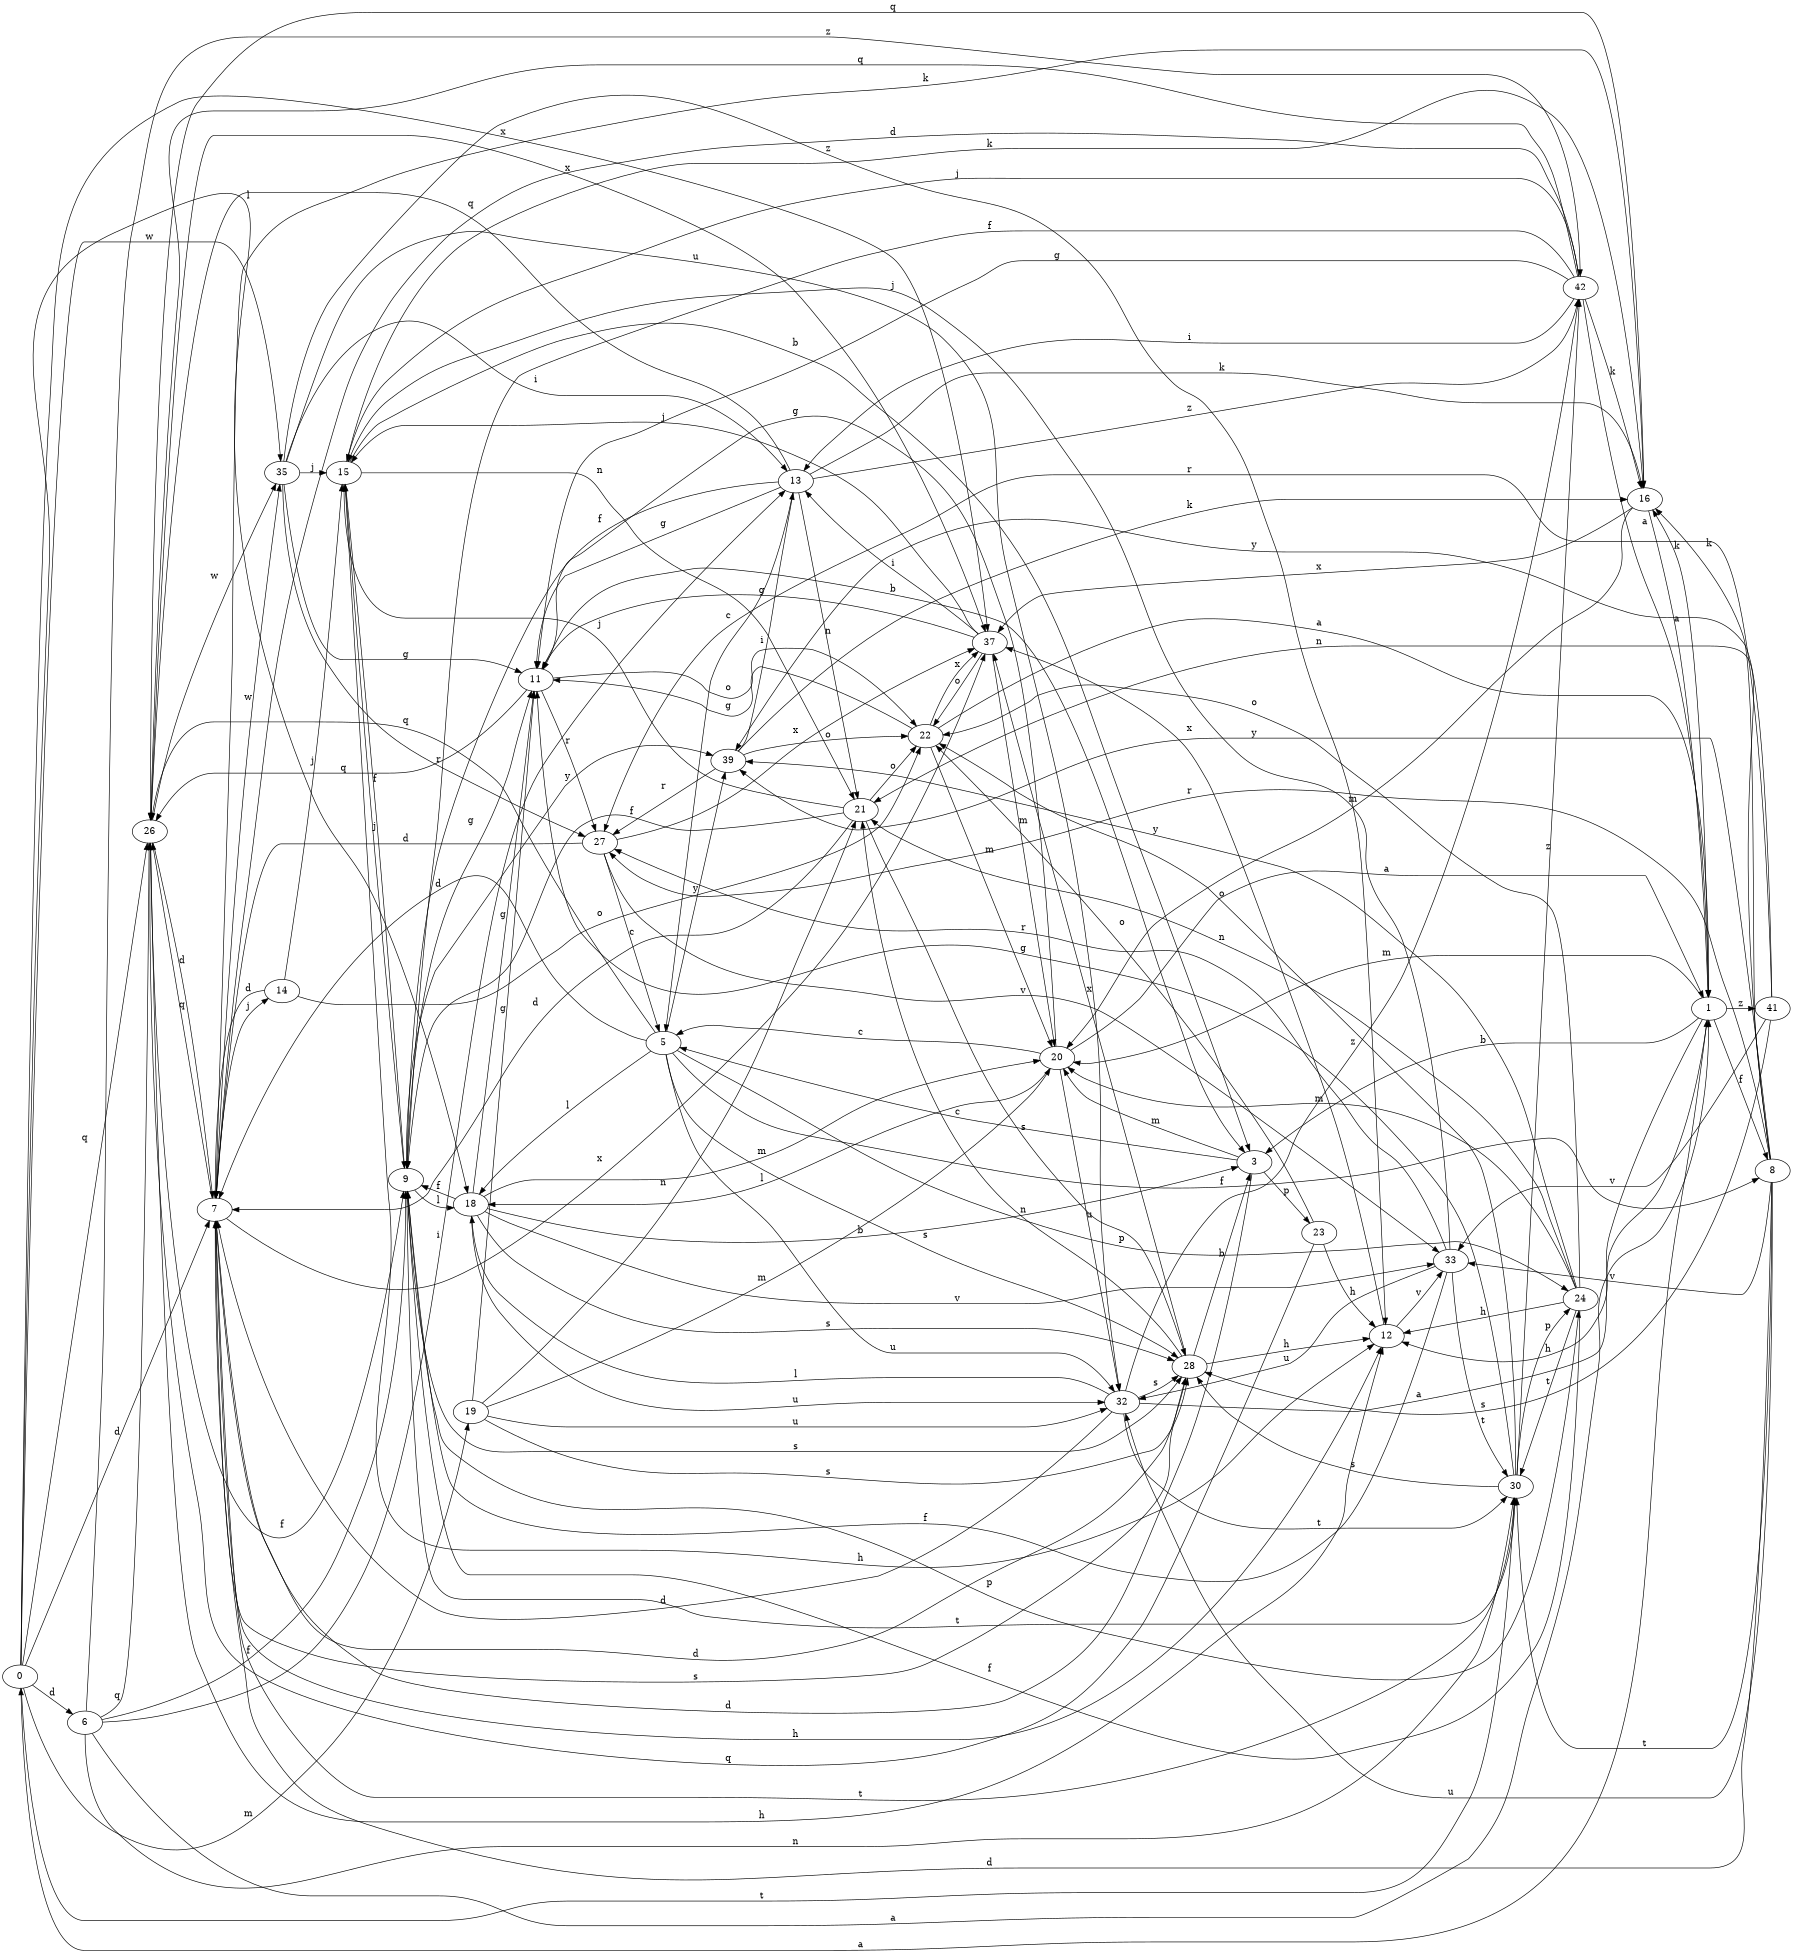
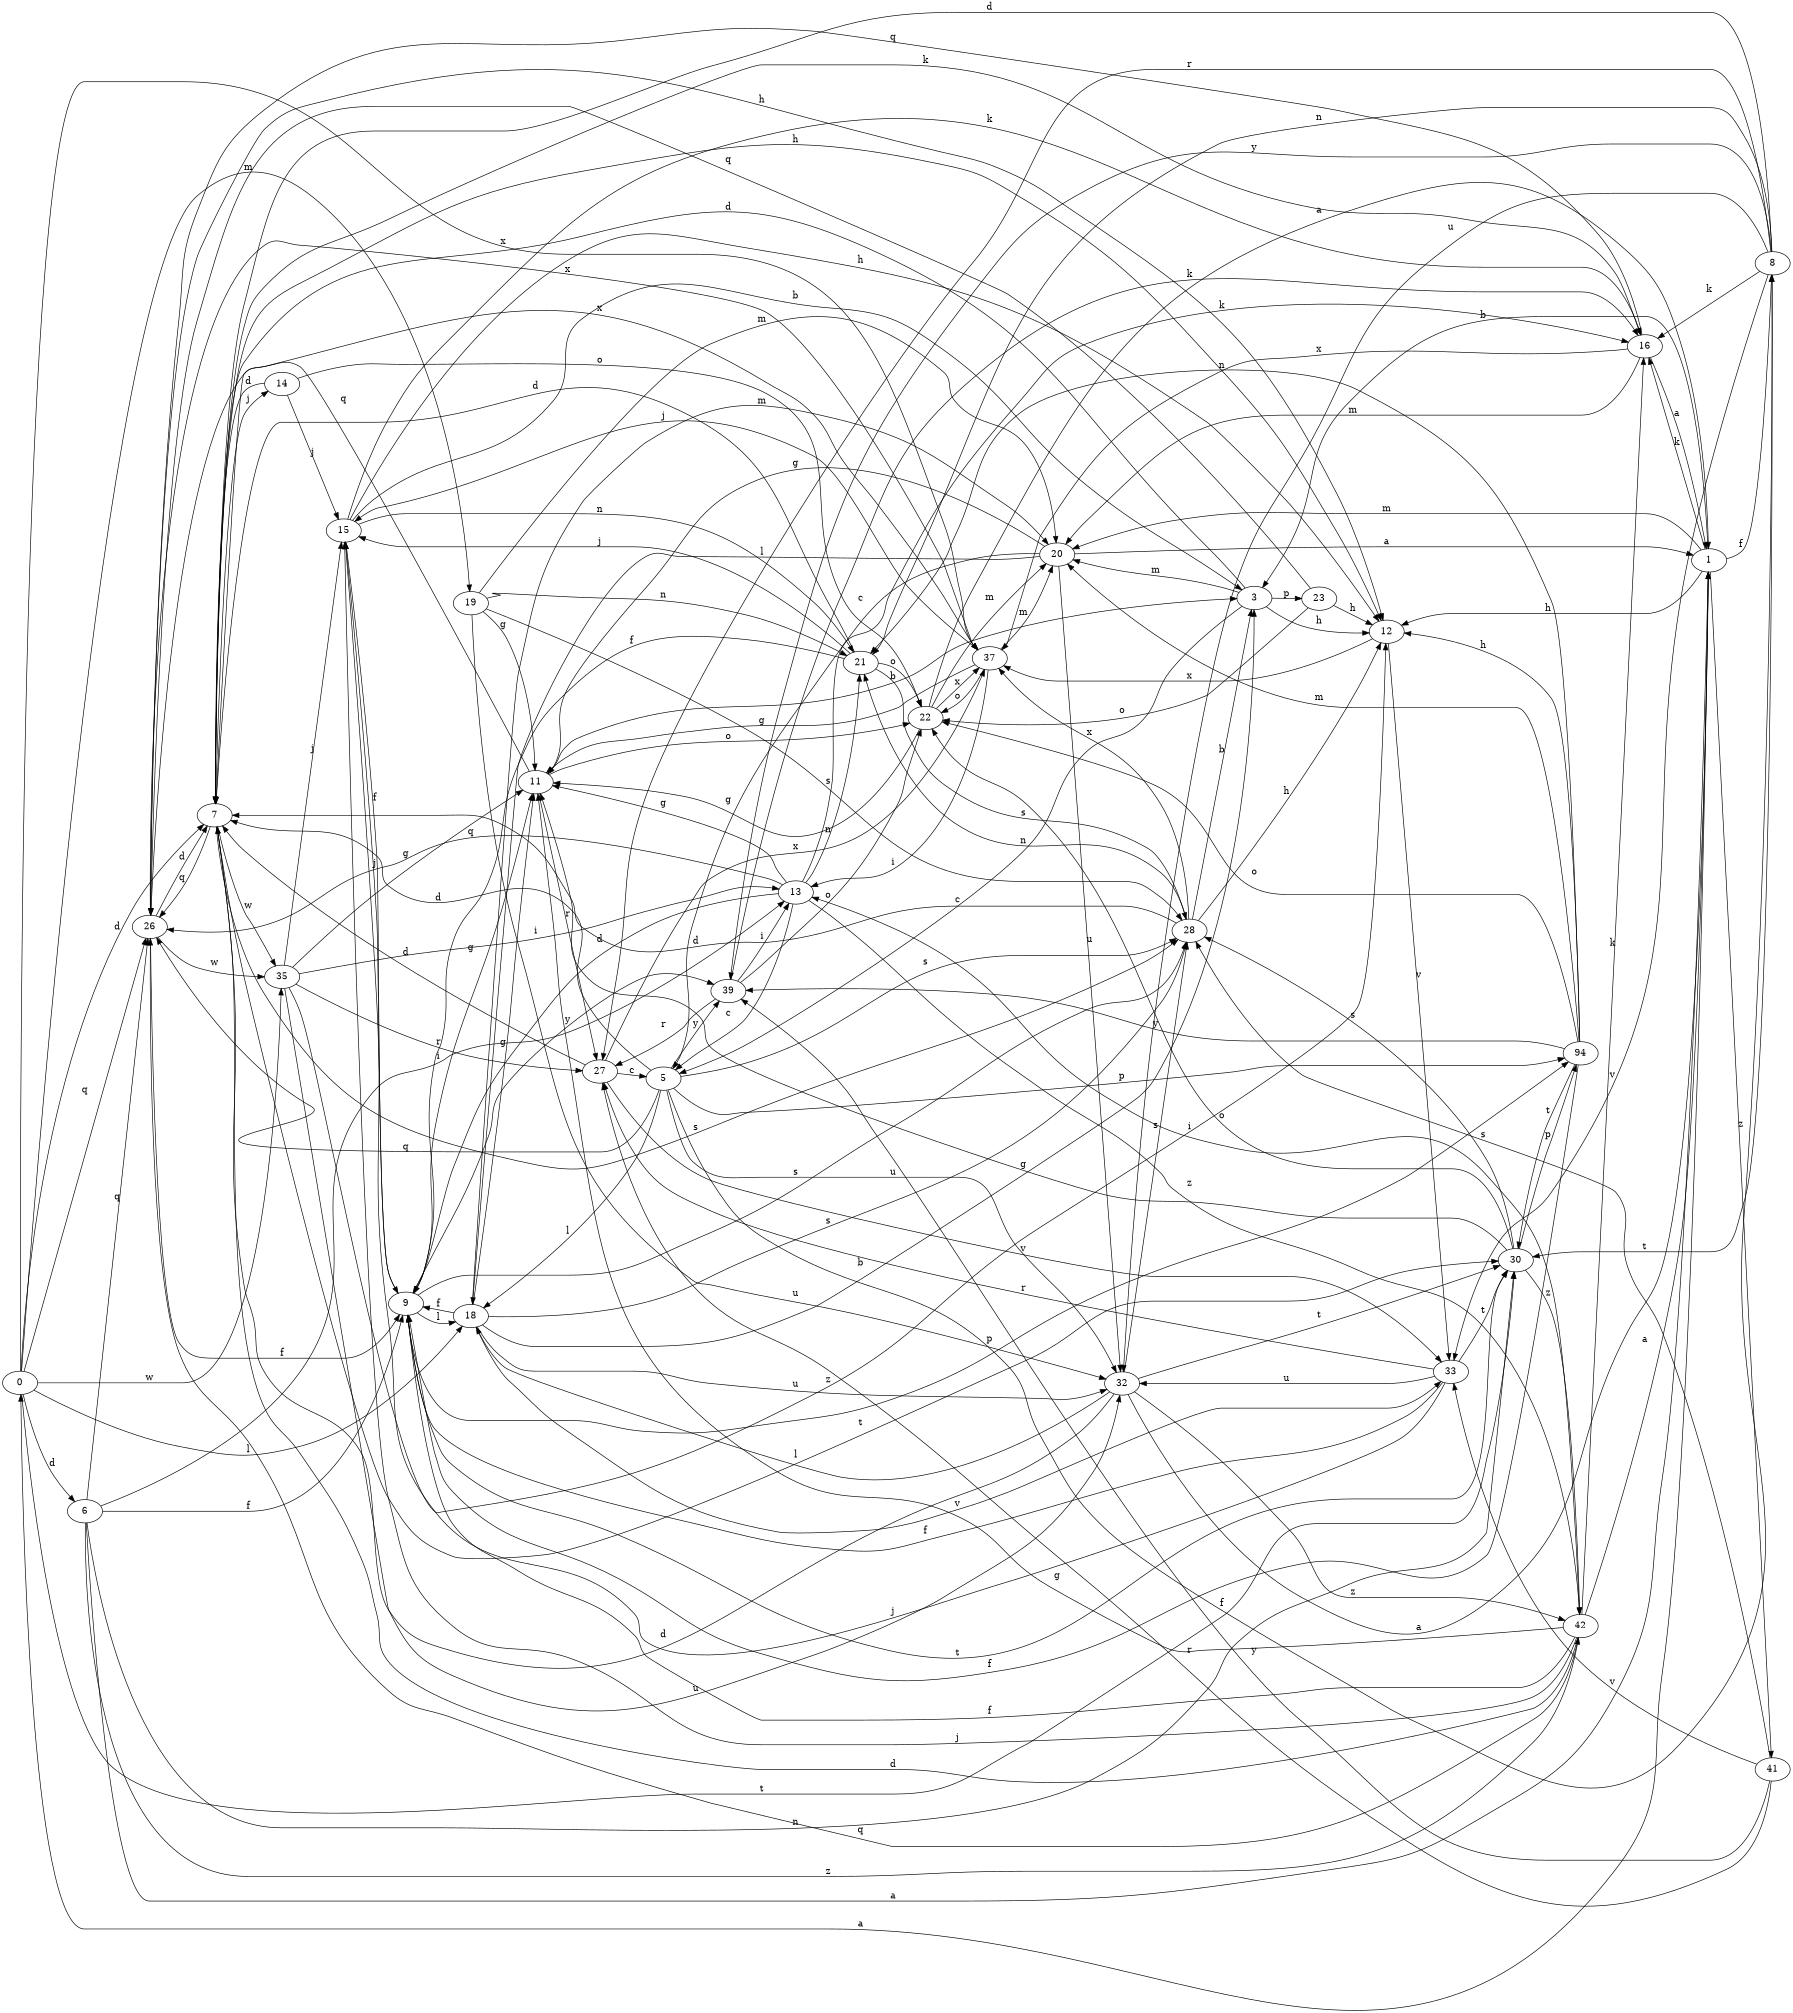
edge "13" -> "9": label "f" -> "d"
edge "3" -> "12": added, label "h"
node "24": label "24" -> "94"
